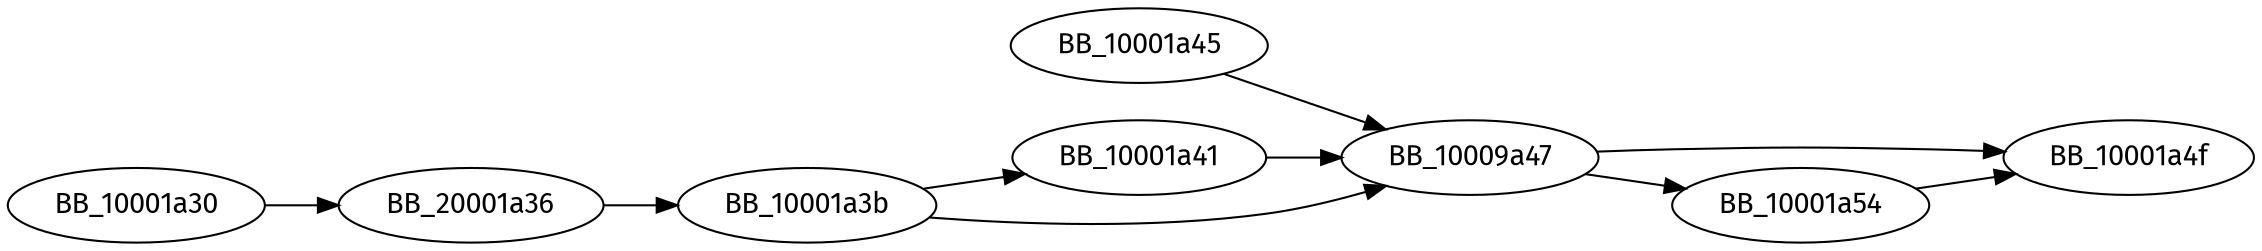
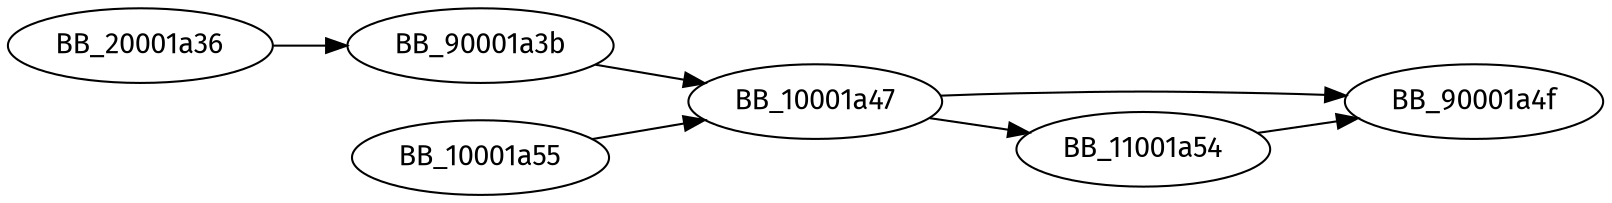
node "BB_10001a45": label "BB_10001a45" -> "BB_10001a55"
node "BB_10001a41": removed
node "BB_10009a47": label "BB_10009a47" -> "BB_10001a47"
node "BB_10001a4f": label "BB_10001a4f" -> "BB_90001a4f"
node "BB_10001a30": removed
node "BB_10001a3b": label "BB_10001a3b" -> "BB_90001a3b"
node "BB_10001a54": label "BB_10001a54" -> "BB_11001a54"
